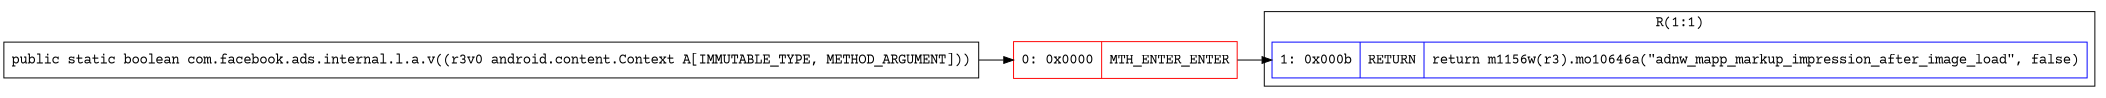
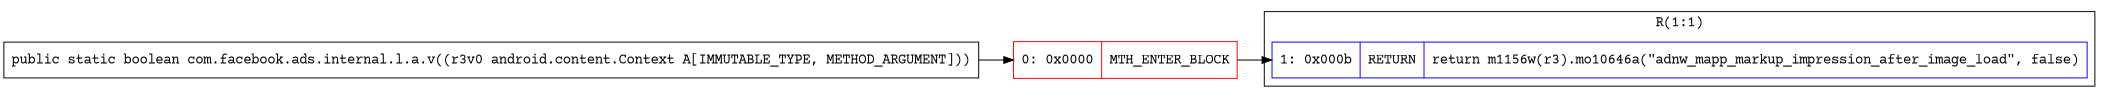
node "0: 0x0000": text "MTH_ENTER_ENTER" -> "MTH_ENTER_BLOCK"
